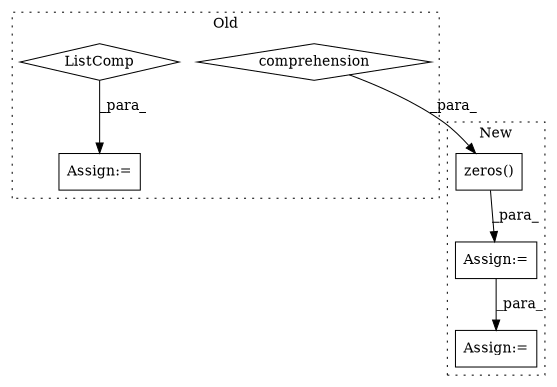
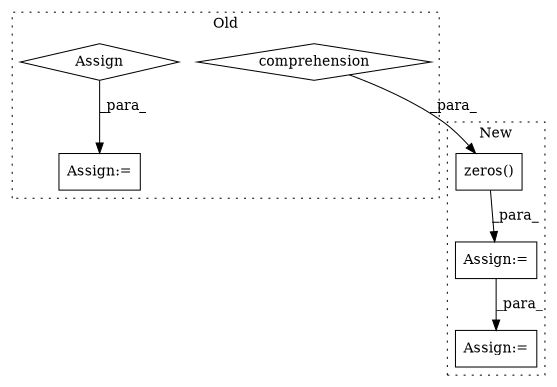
node "ListComp": label "ListComp" -> "Assign"
